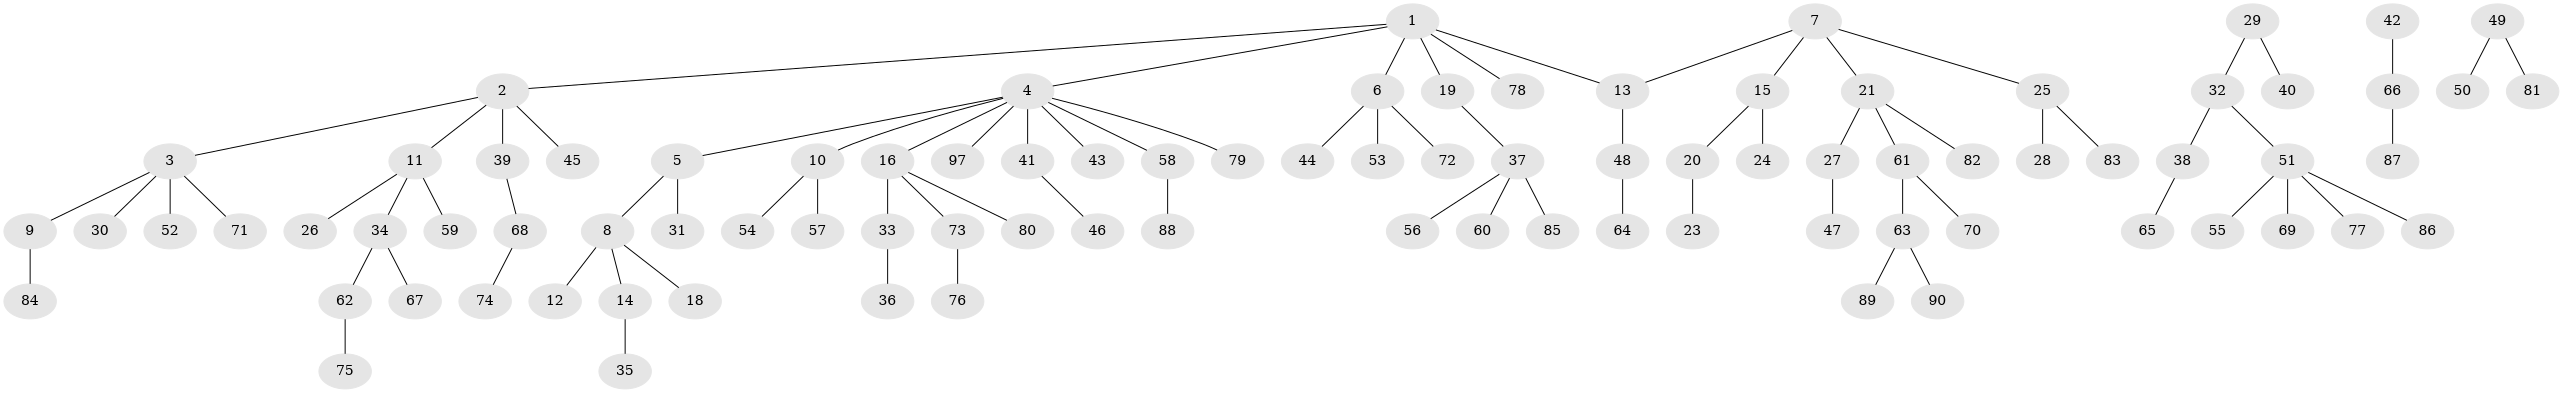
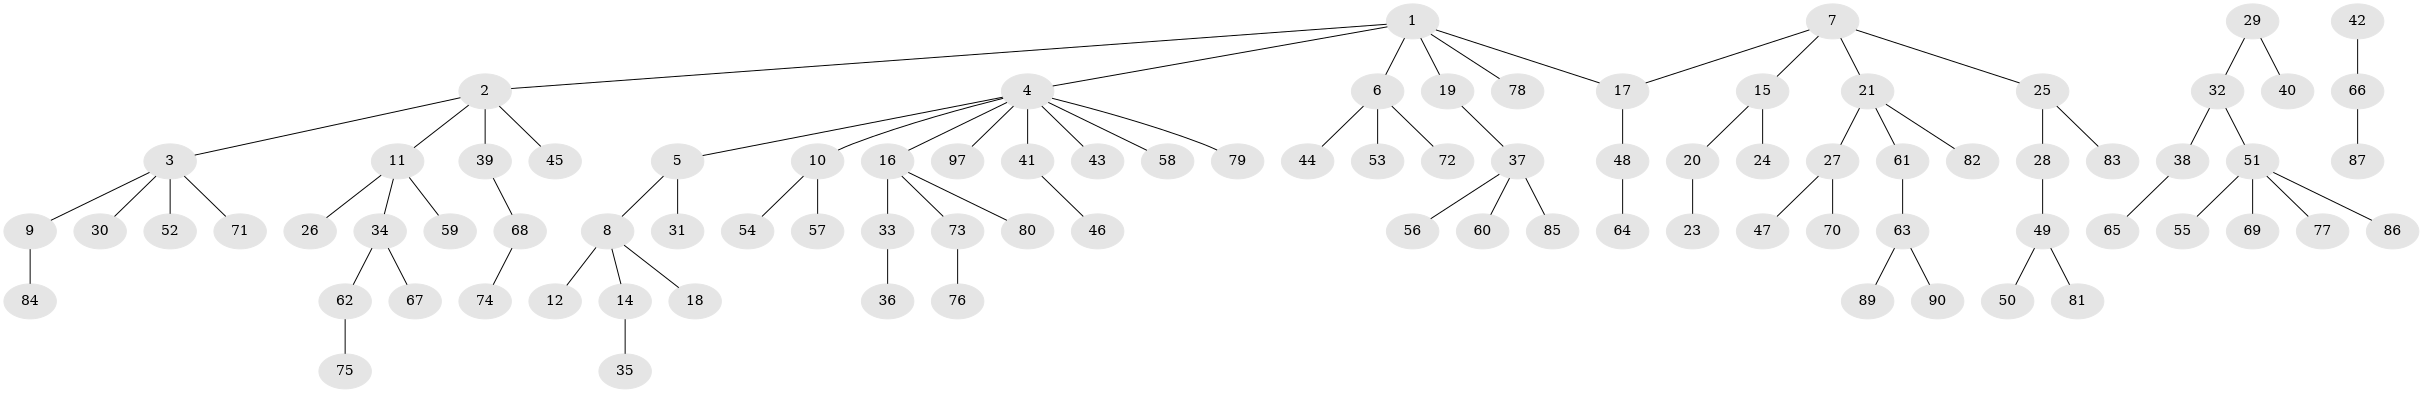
node "13": label "13" -> "17"
edge "61" -- "70": now "27" -- "70"
edge "28" -- "49": added
node "88": removed
